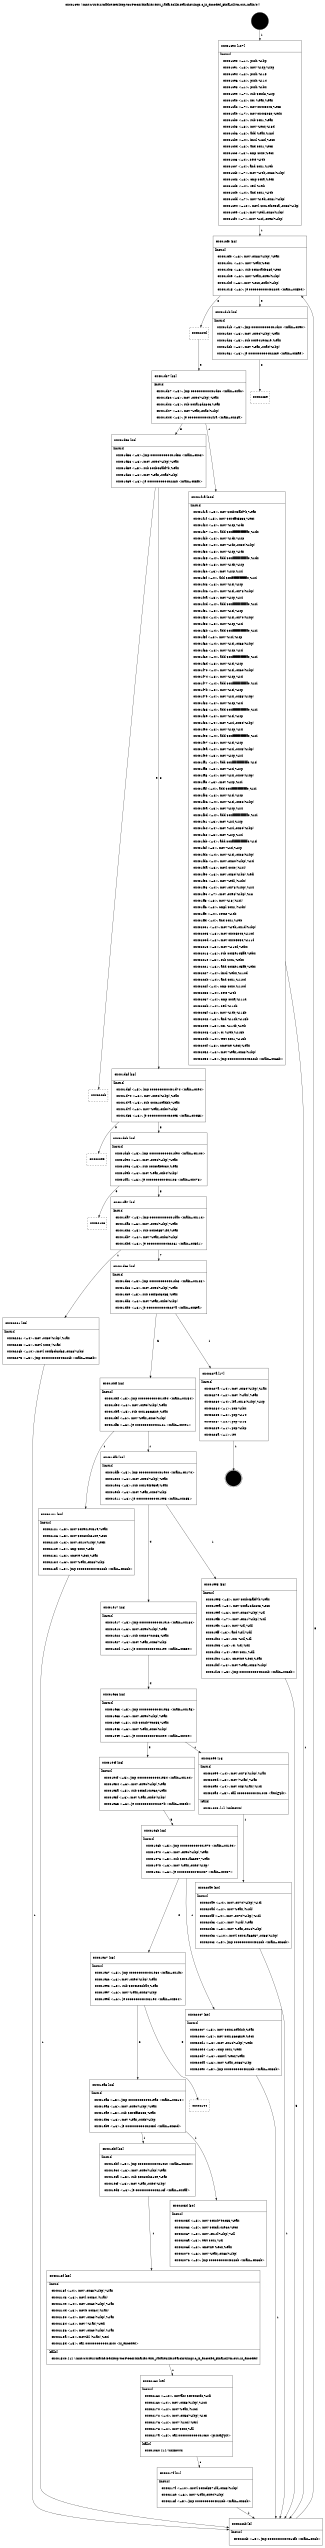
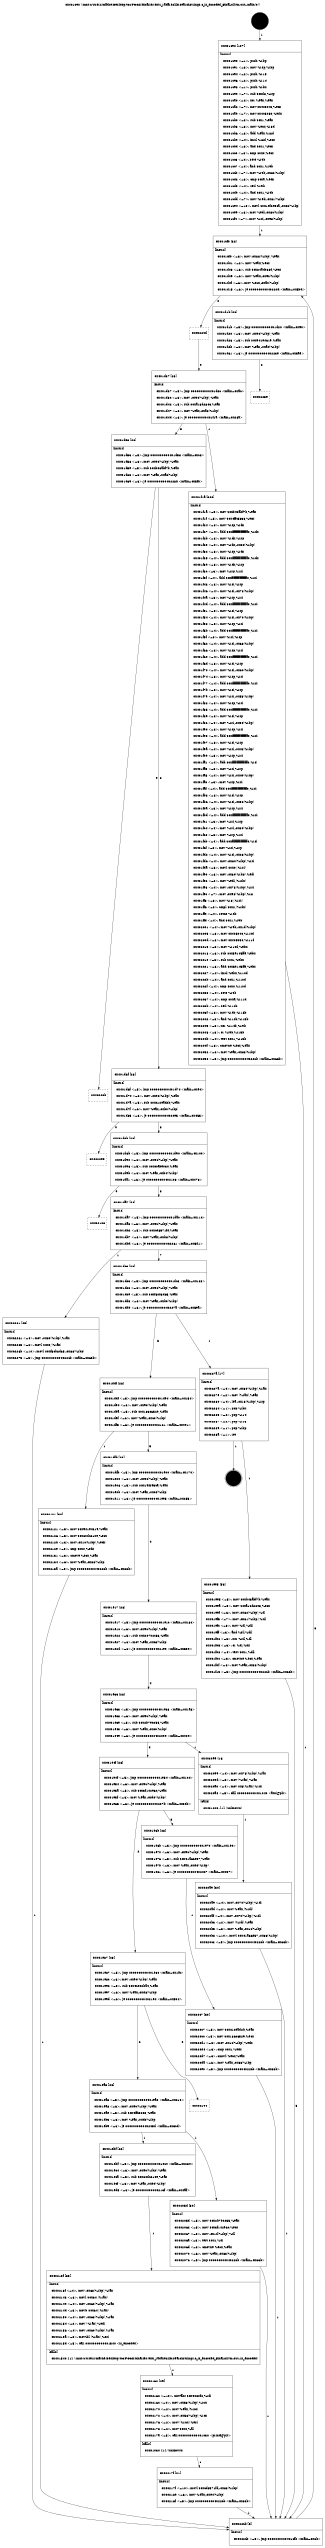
edge "0x401cfb [32]" -> "0x401d1b [28]": removed, label "9"
edge "0x401ddf [28]" -> "0x401dfb [28]": label " 1" -> " 5"
edge "0x401dfb [28]" -> "0x401ee5 [53]": now "0x40227a [17]" -> "0x401ee5 [53]"
edge "0x401e6b [28]" -> "0x401e87 [28]": now "0x401e4f [28]" -> "0x401e87 [28]"
edge "0x40205d [30]" -> "0x4022cb [5]": added, label "1"
